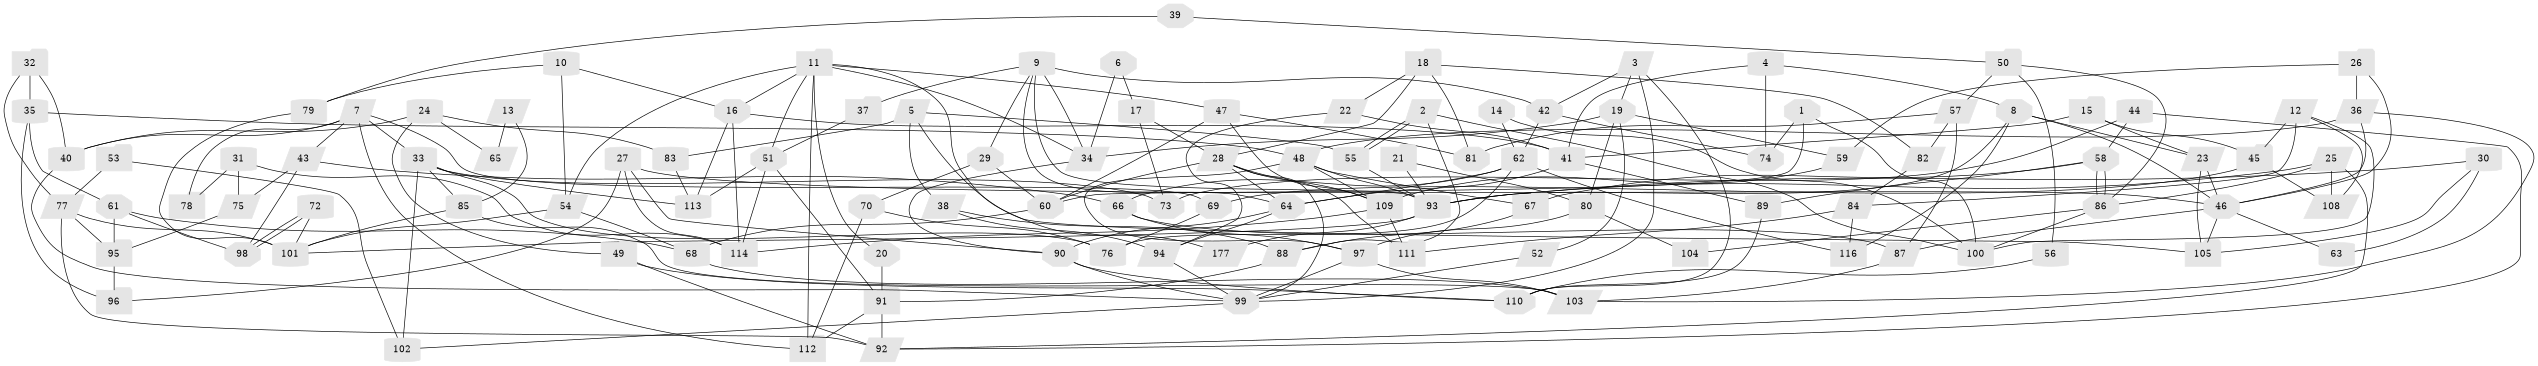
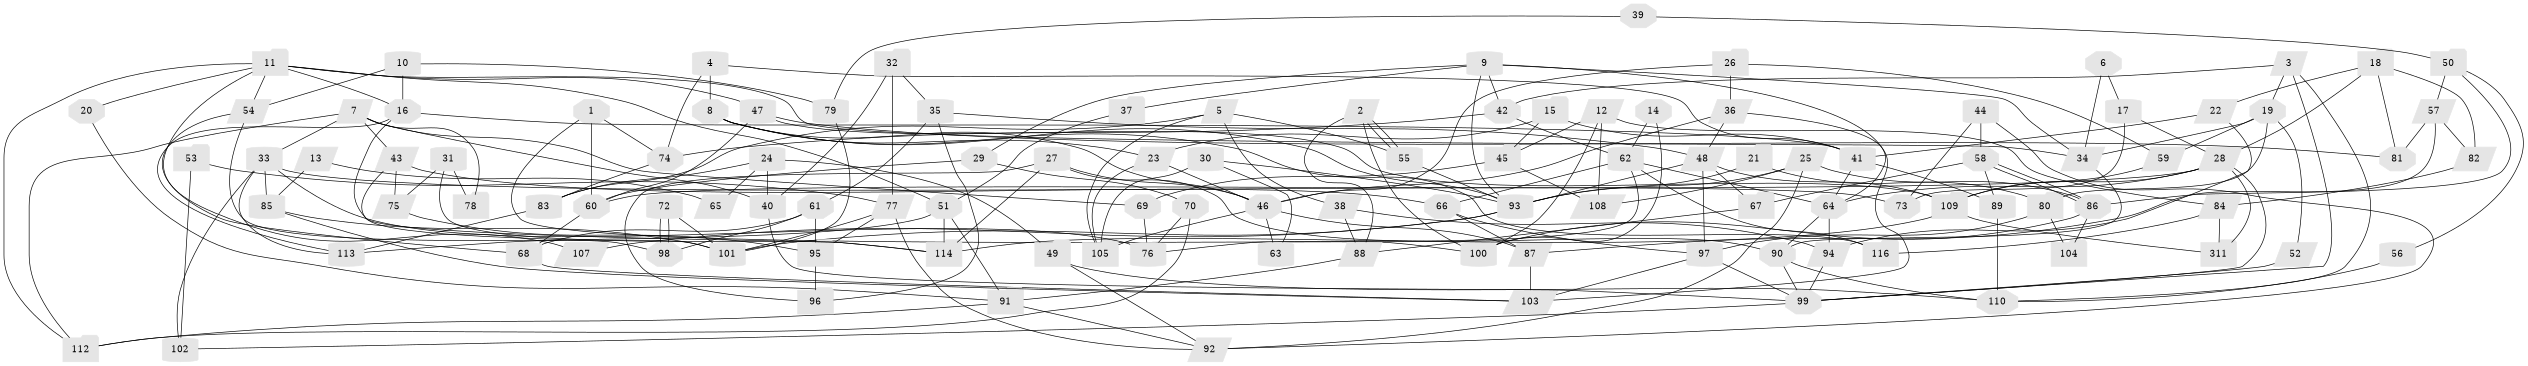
edge "74" -- "83": added
node "177": label "177" -> "107"
node "111": label "111" -> "311"
